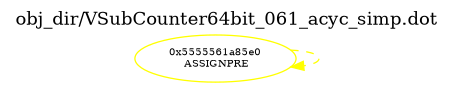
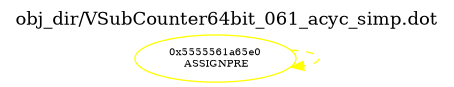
node "0x5555561a85e0 ASSIGNPRE": label "0x5555561a85e0 ASSIGNPRE" -> "0x5555561a65e0 ASSIGNPRE"
